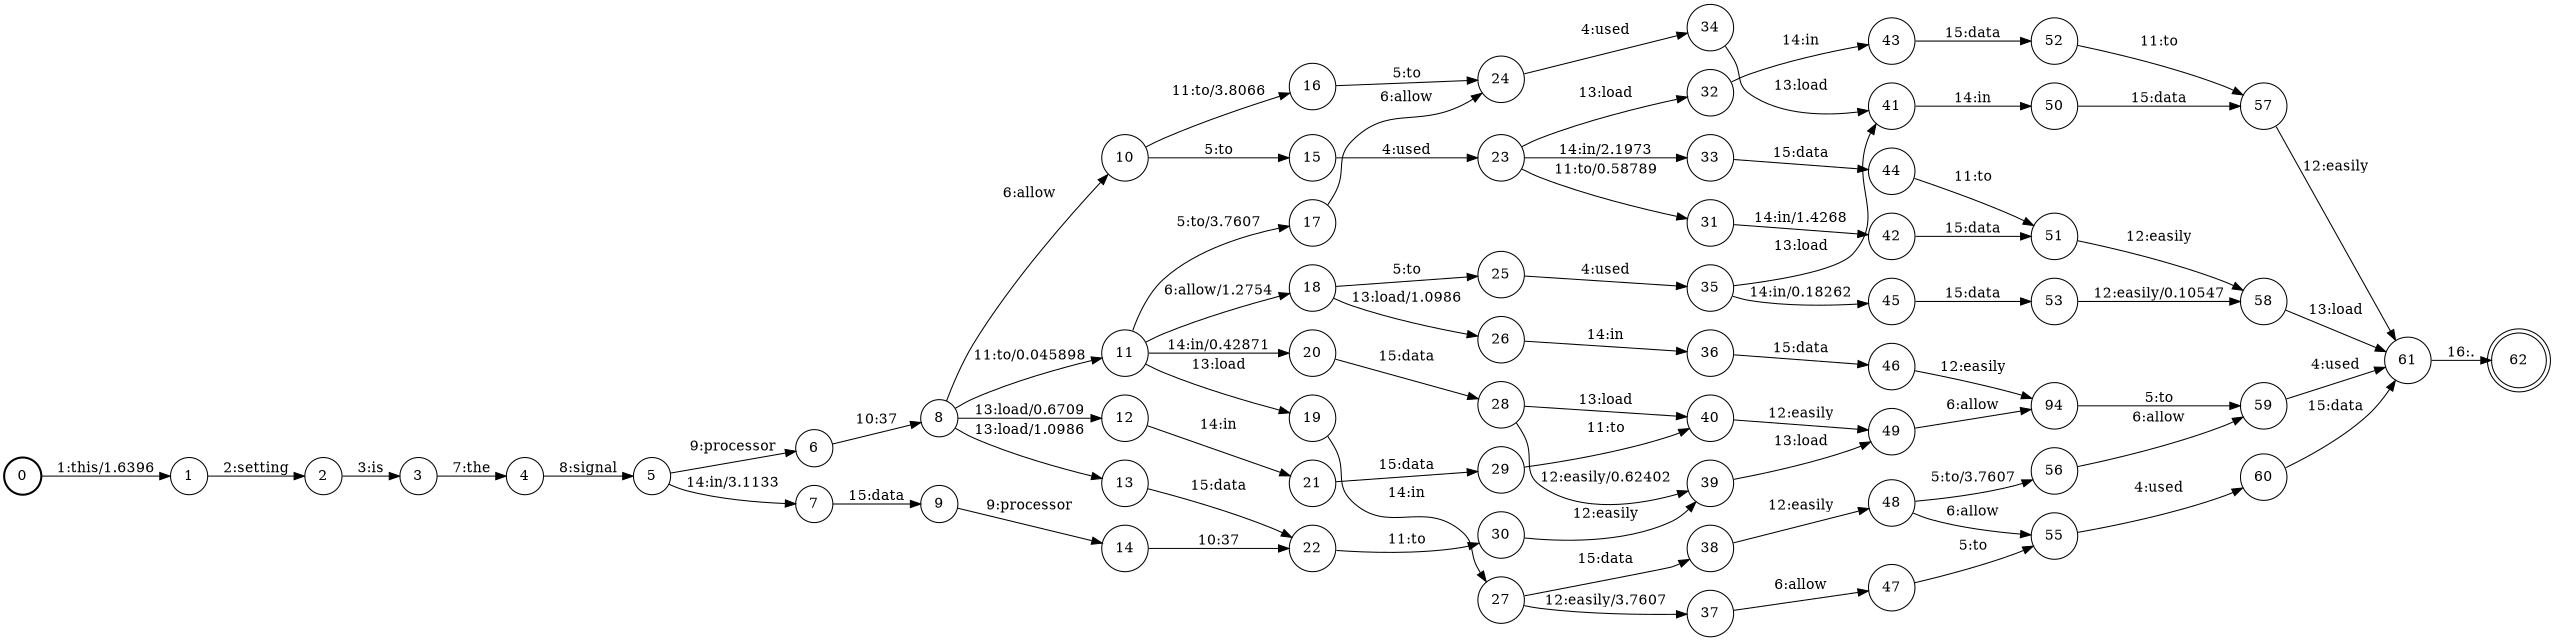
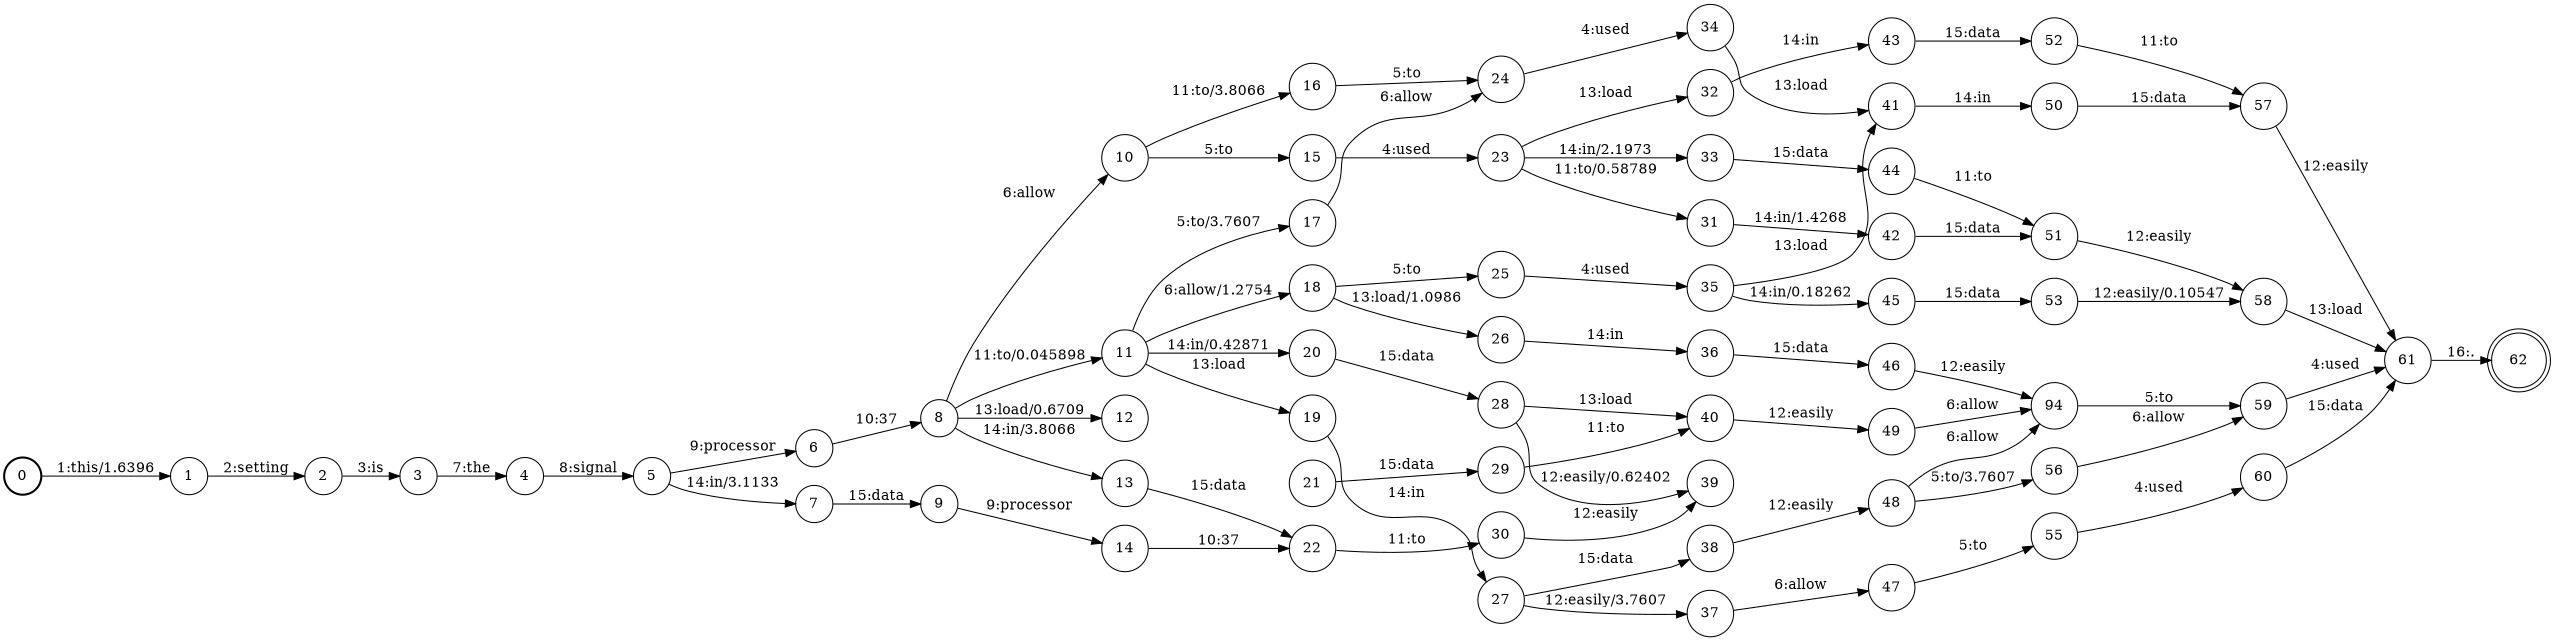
edge "8" -> "13": label "13:load/1.0986" -> "14:in/3.8066"
edge "12" -> "21": removed, label "14:in"
edge "39" -> "49": removed, label "13:load"
edge "48" -> "55": now "48" -> "94"
